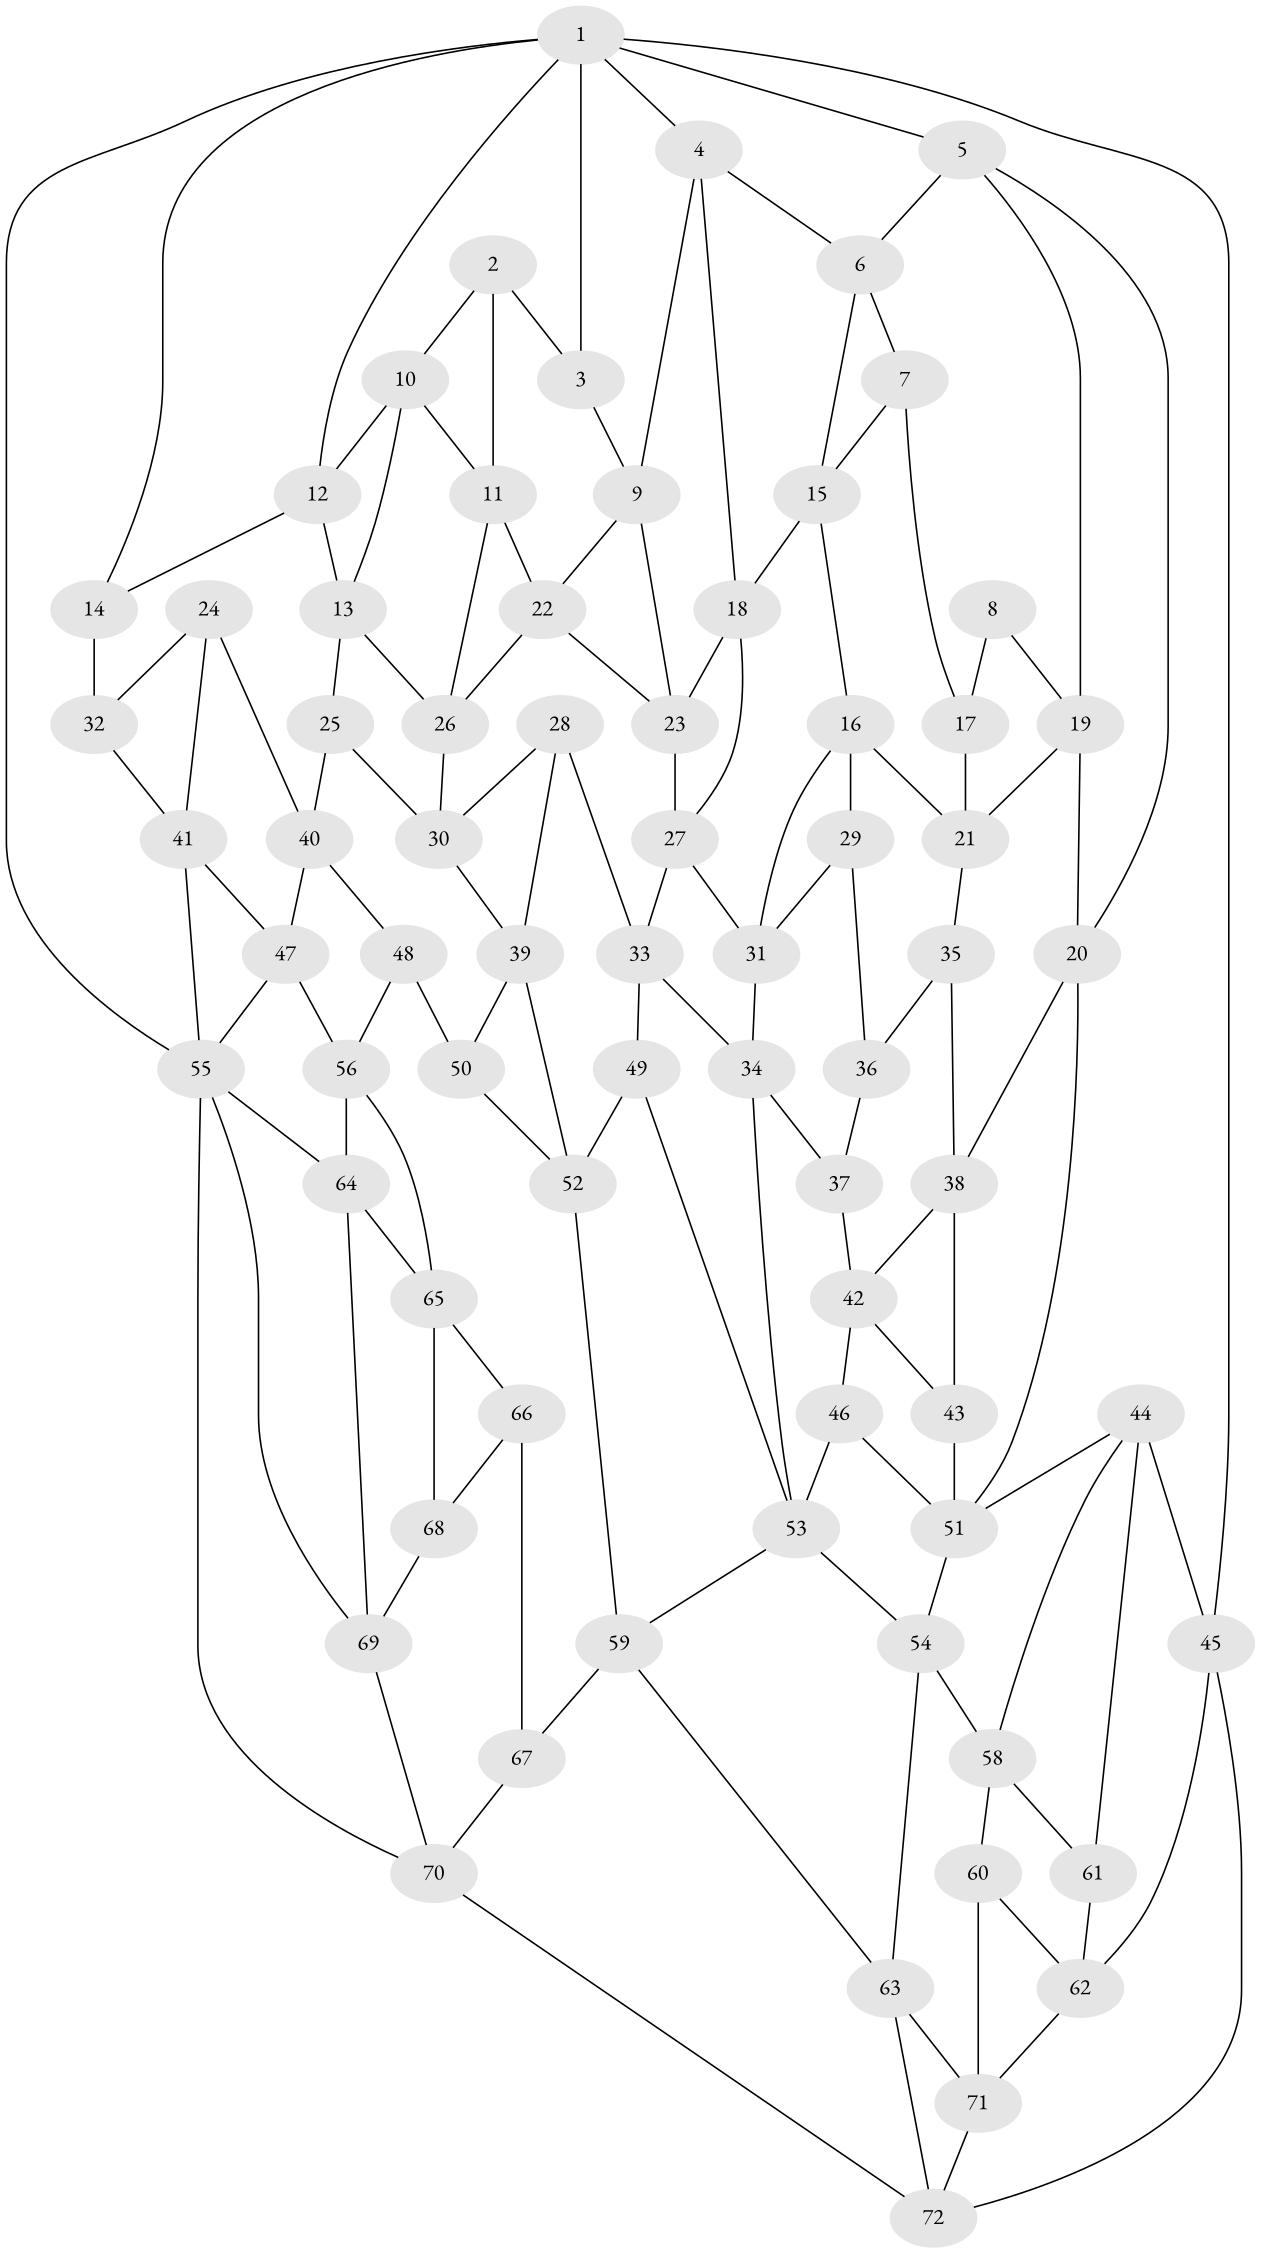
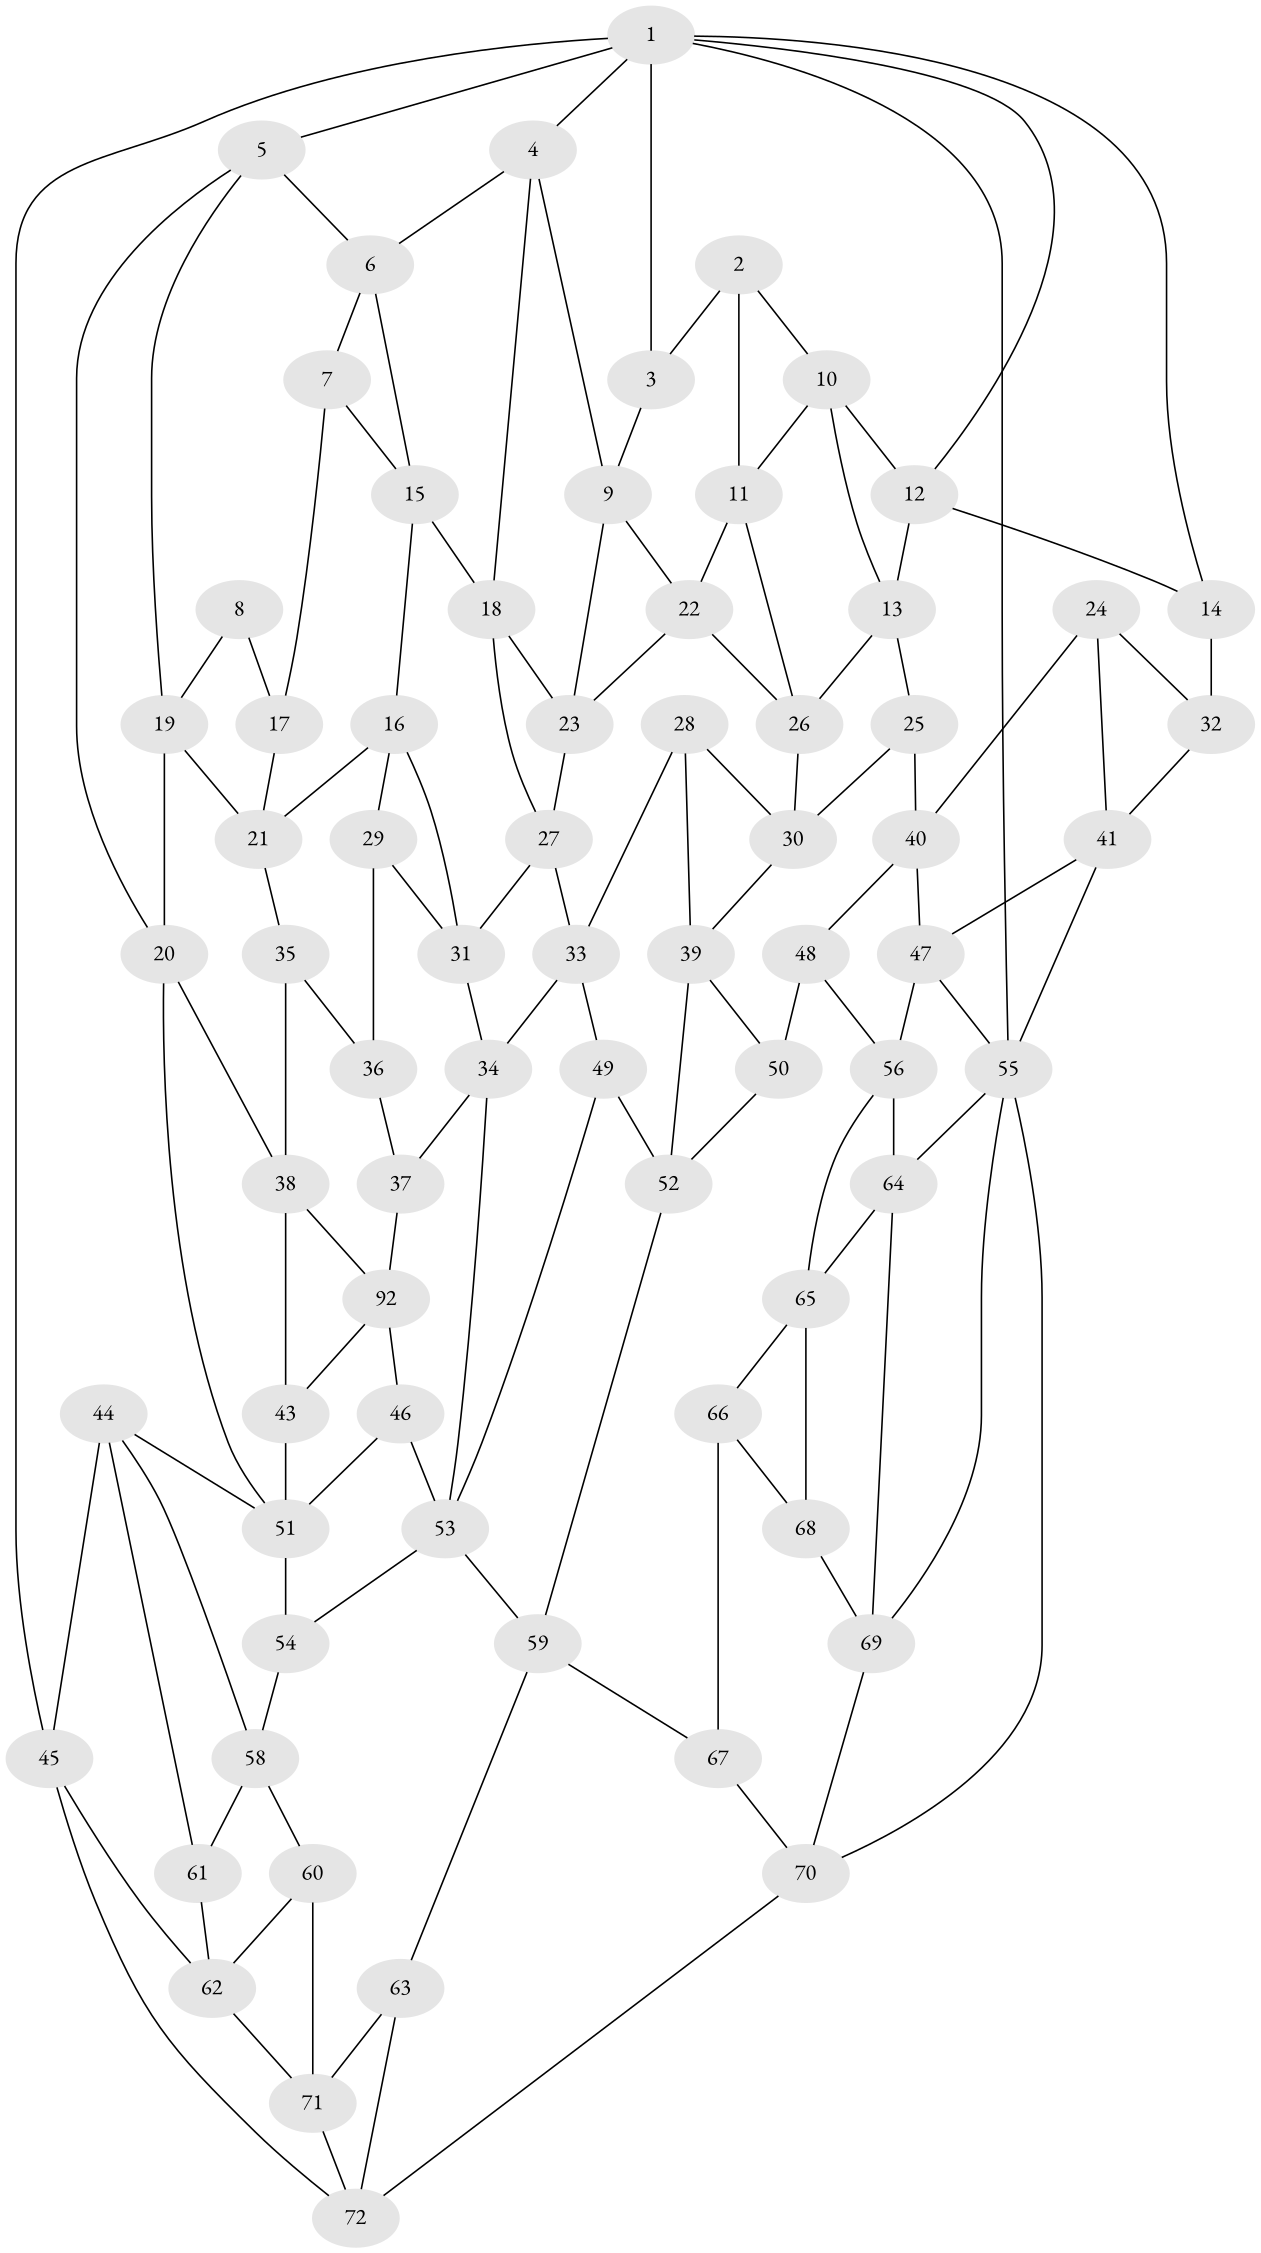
node "42": label "42" -> "92"
edge "54" -- "63": removed
